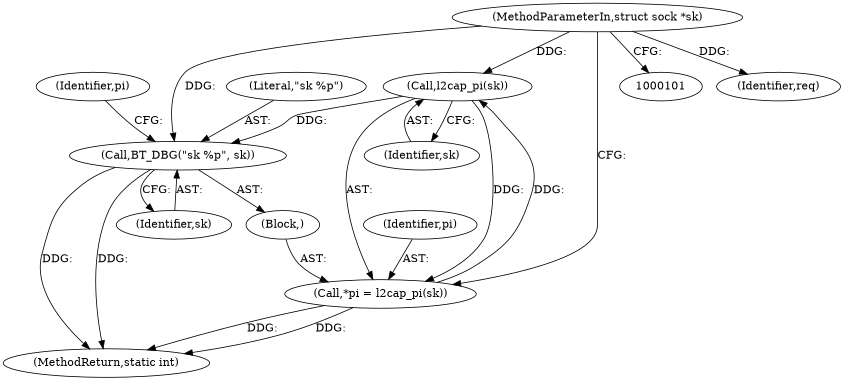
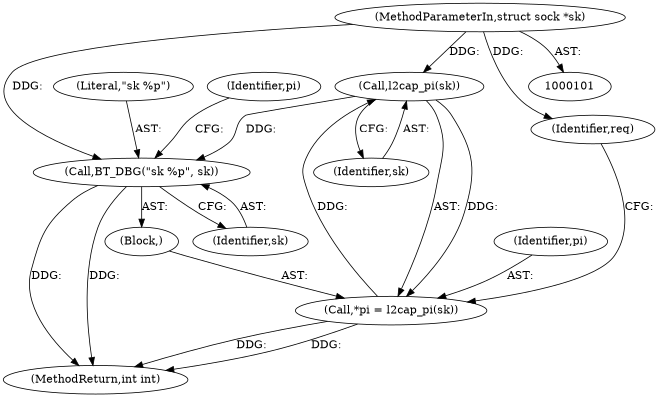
edge "(MethodParameterIn,struct sock *sk)" -> "1000101": label "CFG: " -> "AST: "
edge "(MethodParameterIn,struct sock *sk)" -> "(Call,*pi = l2cap_pi(sk))": now "(Identifier,req)" -> "(Call,*pi = l2cap_pi(sk))"
node "(MethodReturn,static int)": label "(MethodReturn,static int)" -> "(MethodReturn,int int)"
